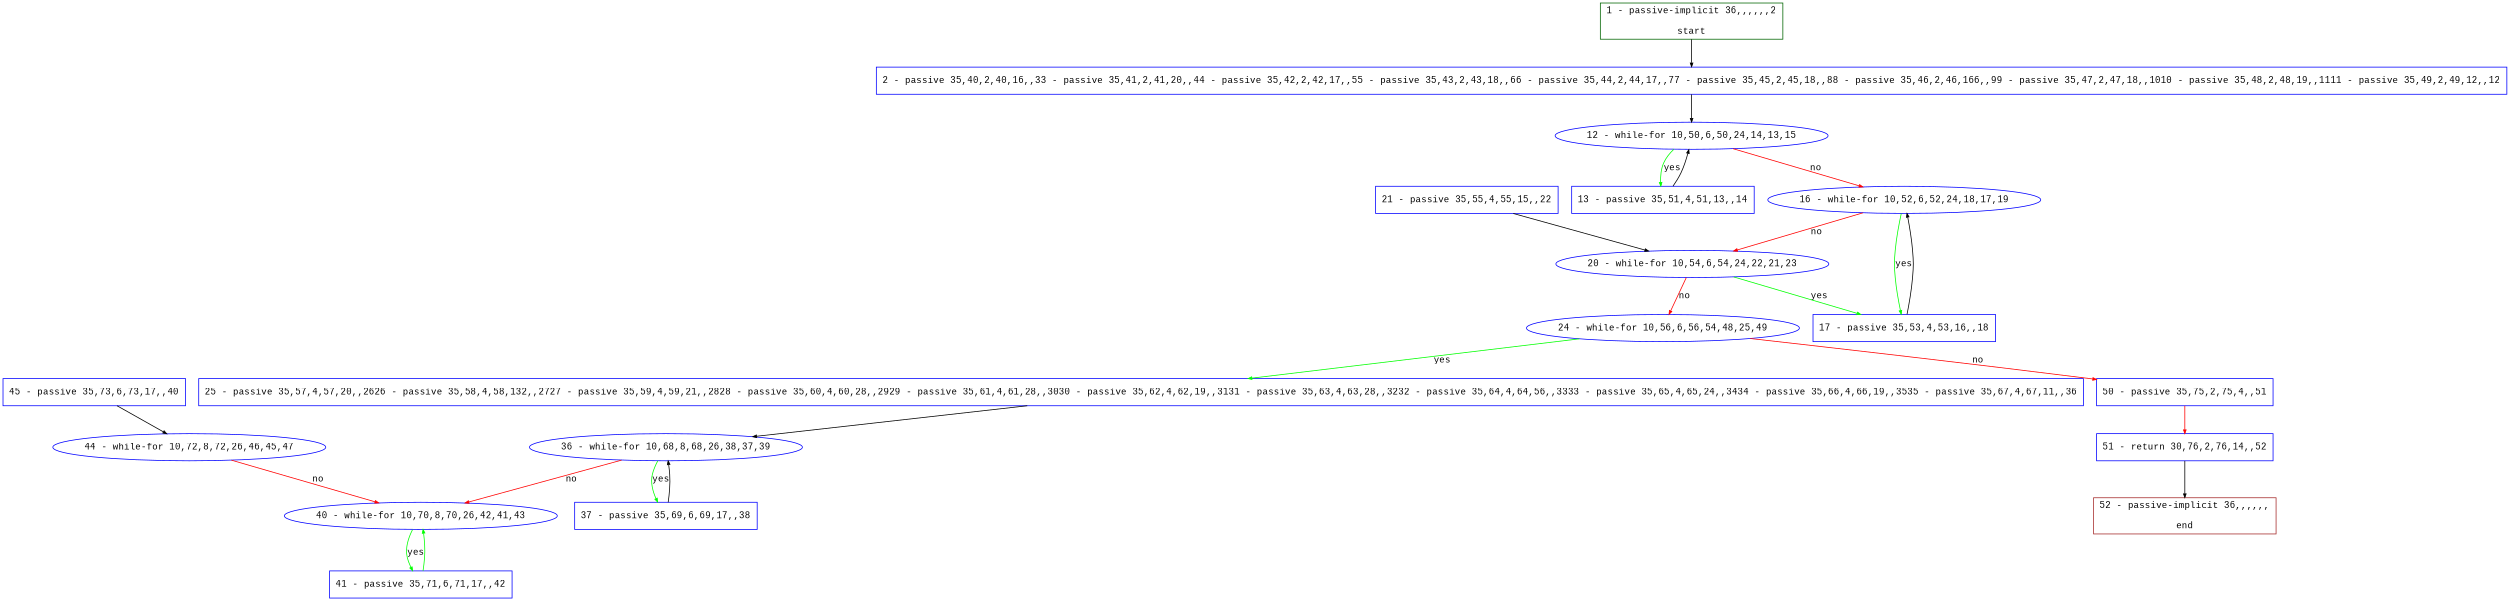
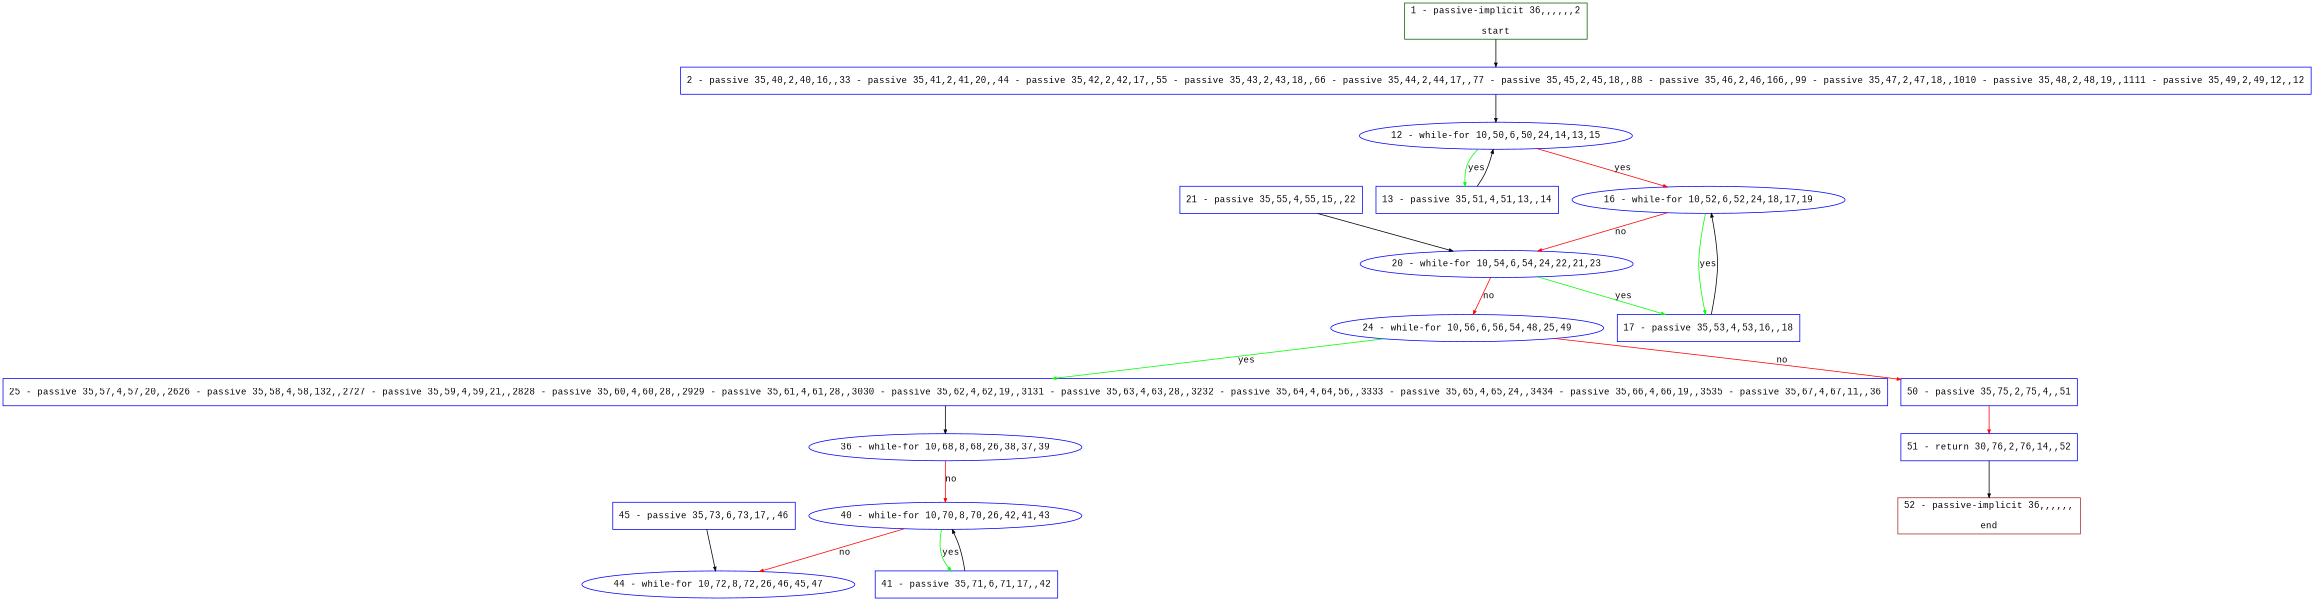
edge "12 - while-for 10,50,6,50,24,14,13,15" -> "16 - while-for 10,52,6,52,24,18,17,19": label "no" -> "yes"
node "45 - passive 35,73,6,73,17,,40": label "45 - passive 35,73,6,73,17,,40" -> "45 - passive 35,73,6,73,17,,46"
edge "44 - while-for 10,72,8,72,26,46,45,47" -> "40 - while-for 10,70,8,70,26,42,41,43": reversed
node "37 - passive 35,69,6,69,17,,38": removed
edge "41 - passive 35,71,6,71,17,,42" -> "40 - while-for 10,70,8,70,26,42,41,43": color #00ff00 -> #000000
